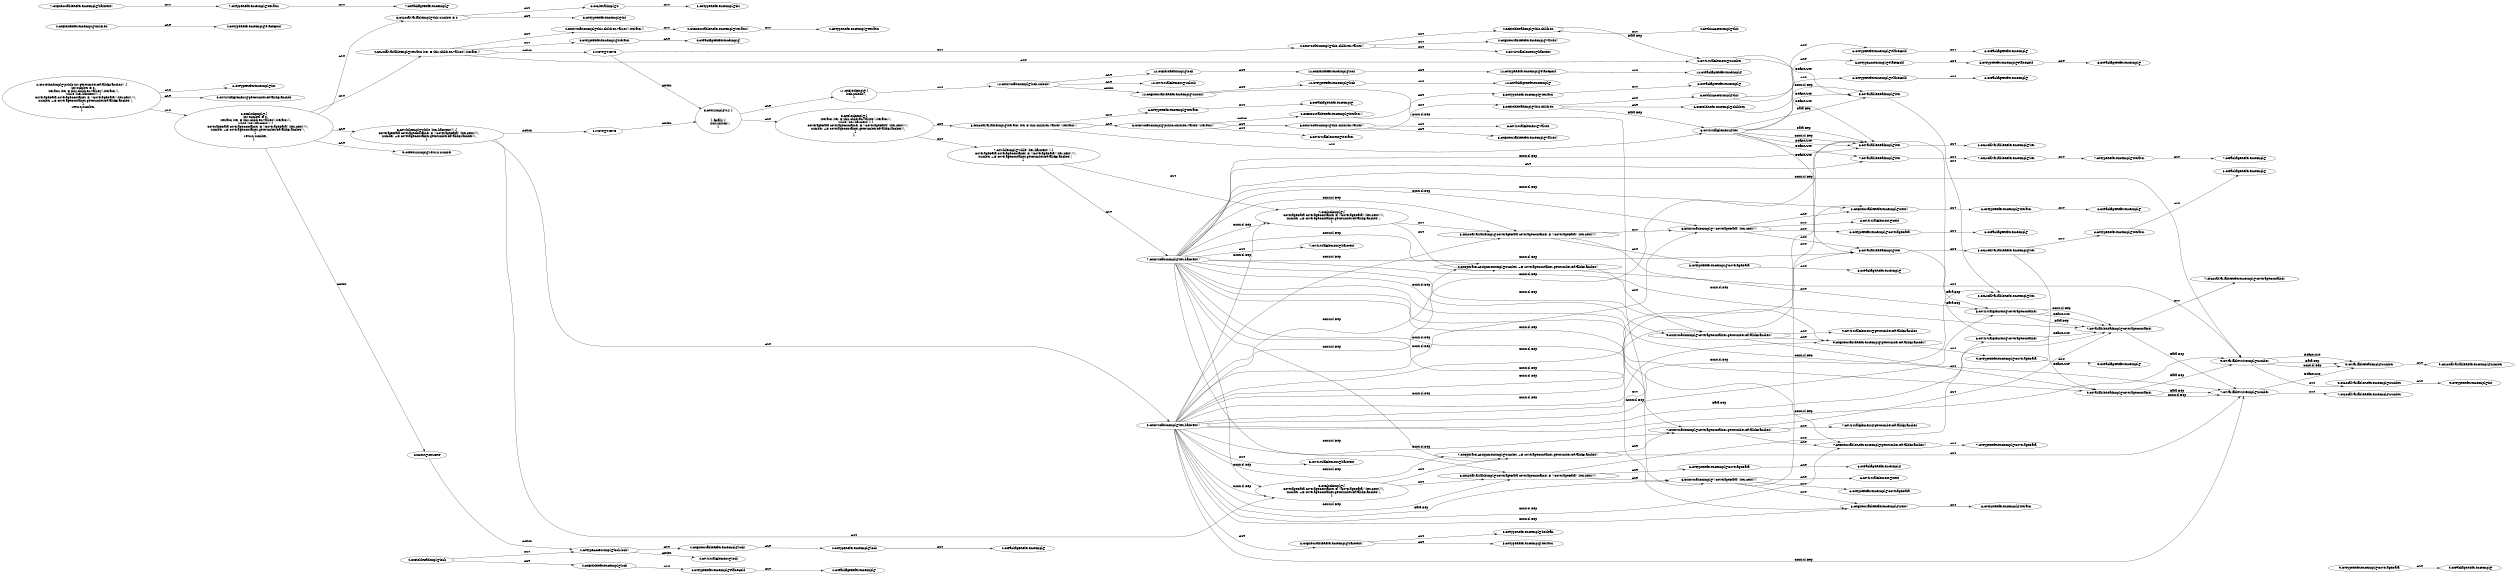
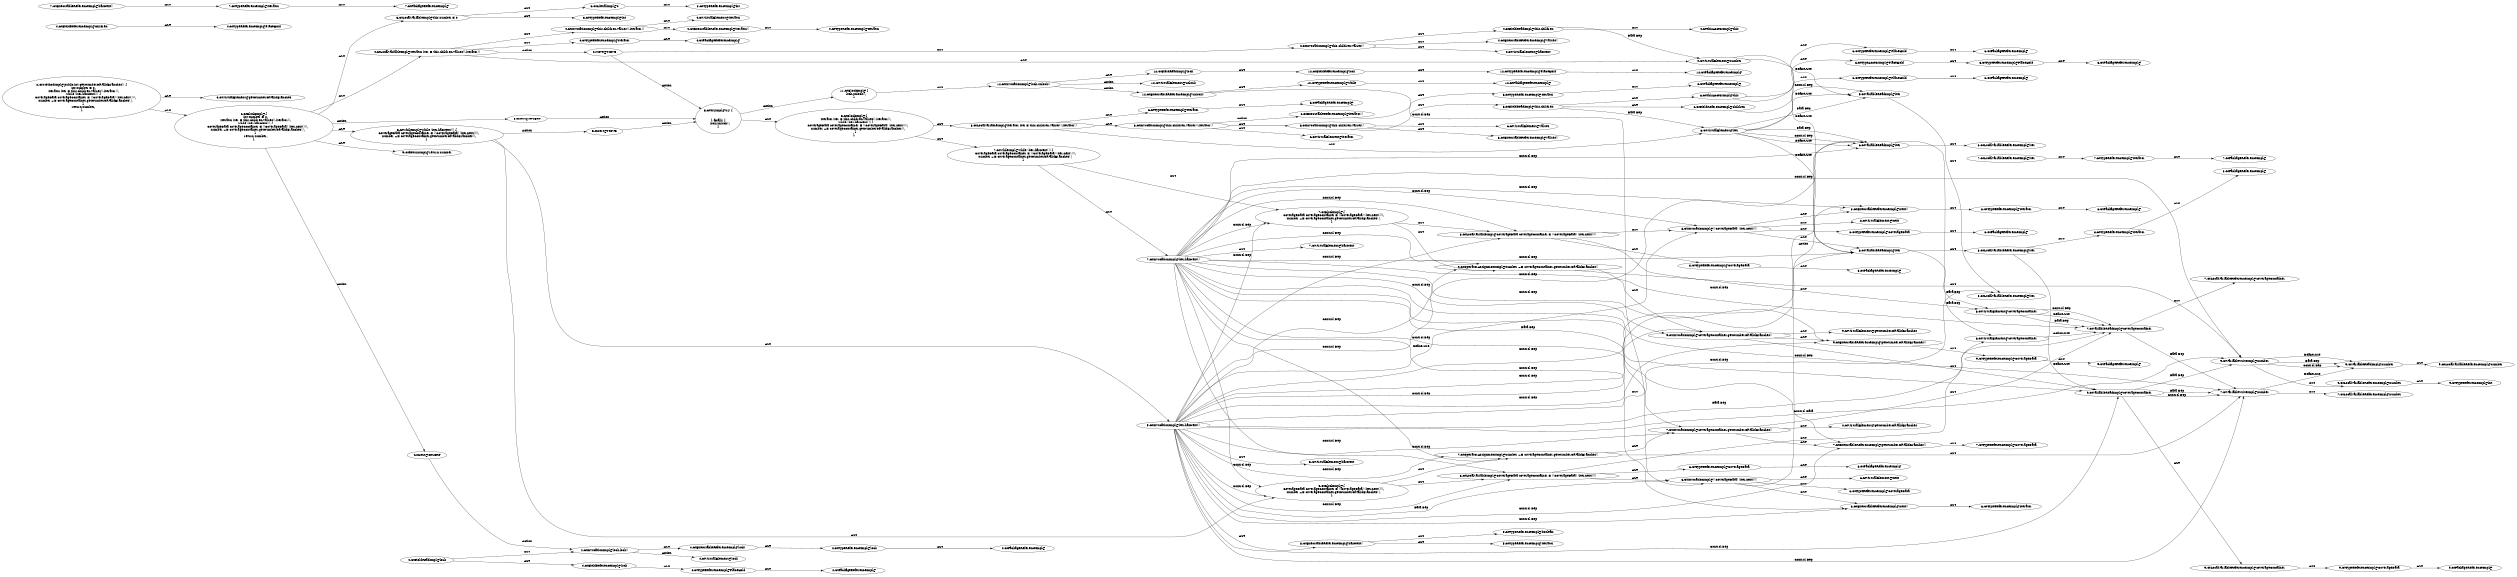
node "4:CtVirtualElement@iterator": added
edge "4:CtThisAccessImpl@this" -> "4:CtFieldReadImpl@this.children": reversed
edge "12:CtInvocationImpl@lock.unlock()" -> "12:CtVirtualElement@unlock": label "AST" -> "Action"
node "12:CtTypeReferenceImpl@lock": label "12:CtTypeReferenceImpl@lock" -> "12:CtTypeReferenceImpl@while"
node "2:CtTypeReferenceImpl@int": removed
edge "4:CtVirtualElement@number" -> "6:CtVariableReadImpl@iter": now "4:CtVirtualElement@number" -> "8:CtVariableReadImpl@iter"
edge "5:CtTryImpl@try { } finally { lock.unlock(); }" -> "11:CtBlockImpl@{ lock.unlock(); }": label "AST" -> "Action"
node "5:Insert@INSERT": added
node "6:CtInvocationImpl@public.children.values().iterator()": label "6:CtInvocationImpl@public.children.values().iterator()" -> "6:CtInvocationImpl@this.children.values().iterator()"
node "5:Move@MOVE": label "5:Move@MOVE" -> "5:Insert@MOVE"
node "7:CtVariableReadImpl@iter": removed
edge "6:CtInvocationImpl@((CoverageData) (iter.next()))" -> "6:CtVariableReadImpl@iter": label "AST" -> "Action"
edge "7:CtInvocationImpl@iter.hasNext()" -> "7:CtExecutableReferenceImpl@getNumberOfValidBranches()": label "Control Dep" -> "Data Dep"
edge "6:CtVirtualElement@coverageContainer" -> "7:CtVariableReadImpl@coverageContainer": label "Define-Use" -> "Action-Use"
edge "5:CtInvocationImpl@iter.hasNext()" -> "8:CtInvocationImpl@((CoverageData) (iter.next()))": label "Control Dep" -> "Define-Use"
edge "5:CtInvocationImpl@iter.hasNext()" -> "9:CtVariableWriteImpl@number": label "Control Dep" -> "Control Data"
edge "5:CtInvocationImpl@iter.hasNext()" -> "8:CtVirtualElement@coverageContainer": now "5:CtInvocationImpl@iter.hasNext()" -> "9:CtVariableReadImpl@coverageContainer"
node "7:CtVirtualElement@getNumberOfValidBranches": label "7:CtVirtualElement@getNumberOfValidBranches" -> "0:CtVirtualElement@getNumberOfValidBranches"
node "4:CtTypeAccessImpl@lock.lock()": label "4:CtTypeAccessImpl@lock.lock()" -> "4:CtInvocationImpl@lock.lock()"
node "9:CtLocalVariableReferenceImpl@coverageContainer": added
